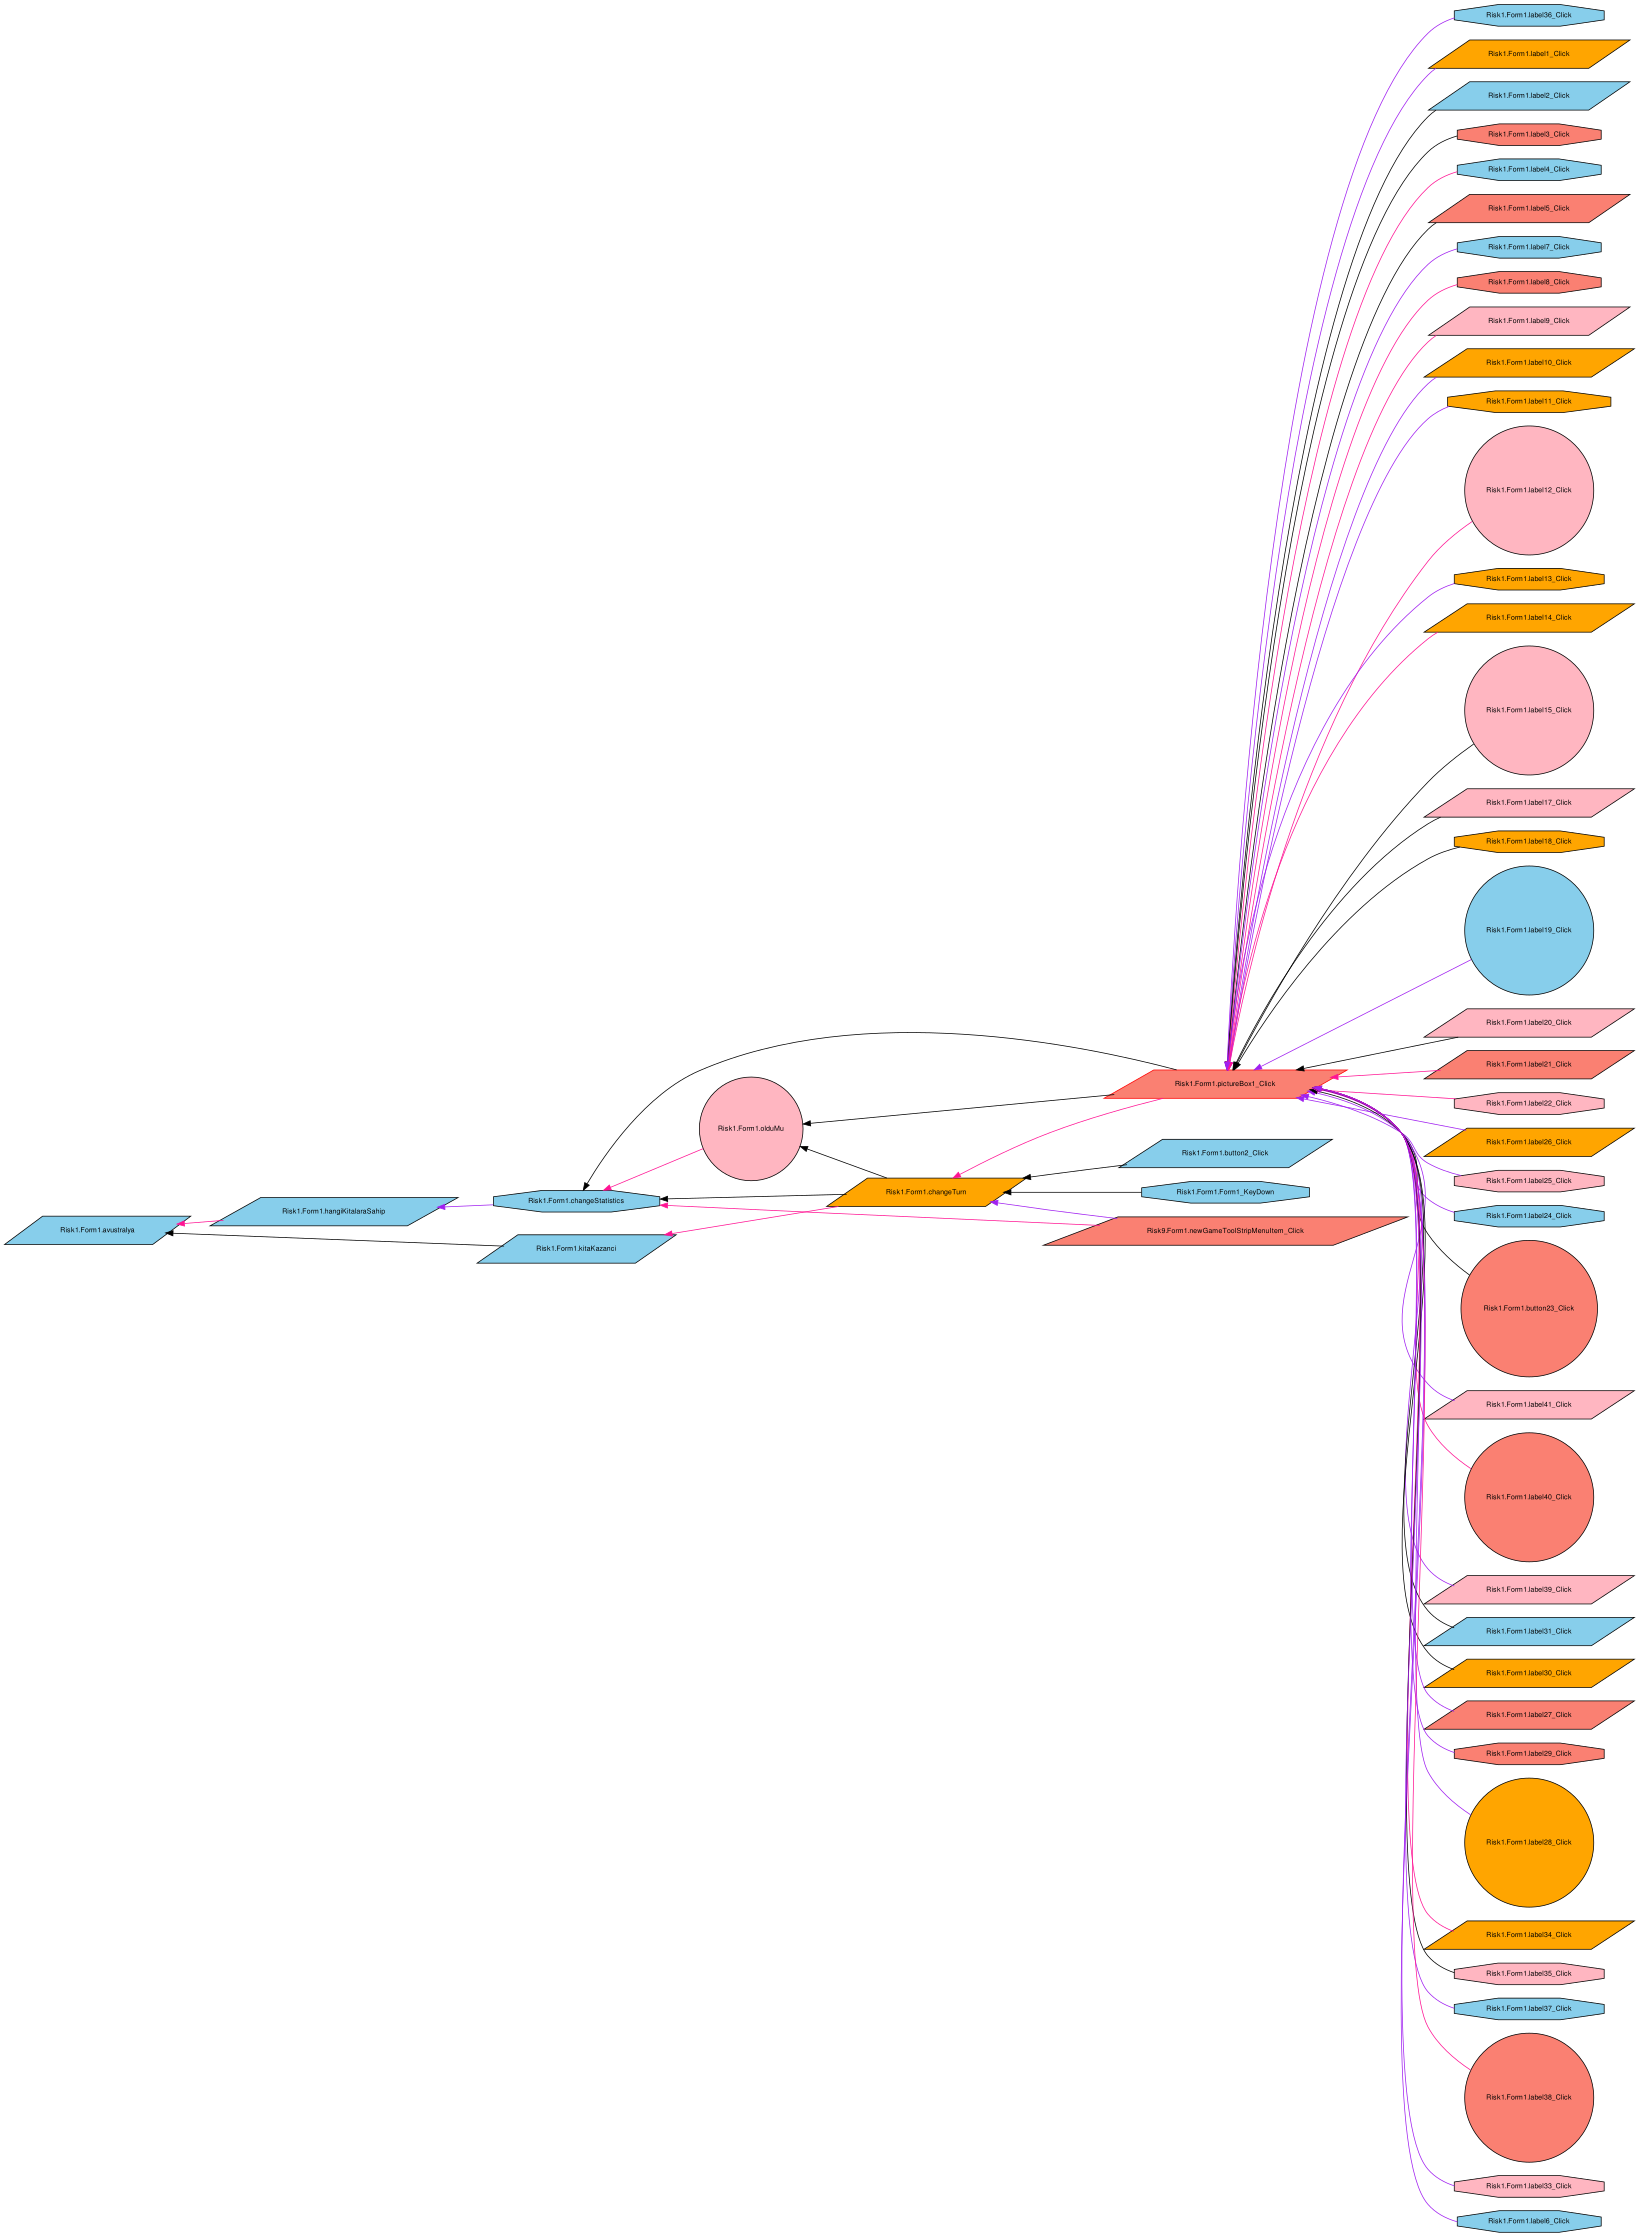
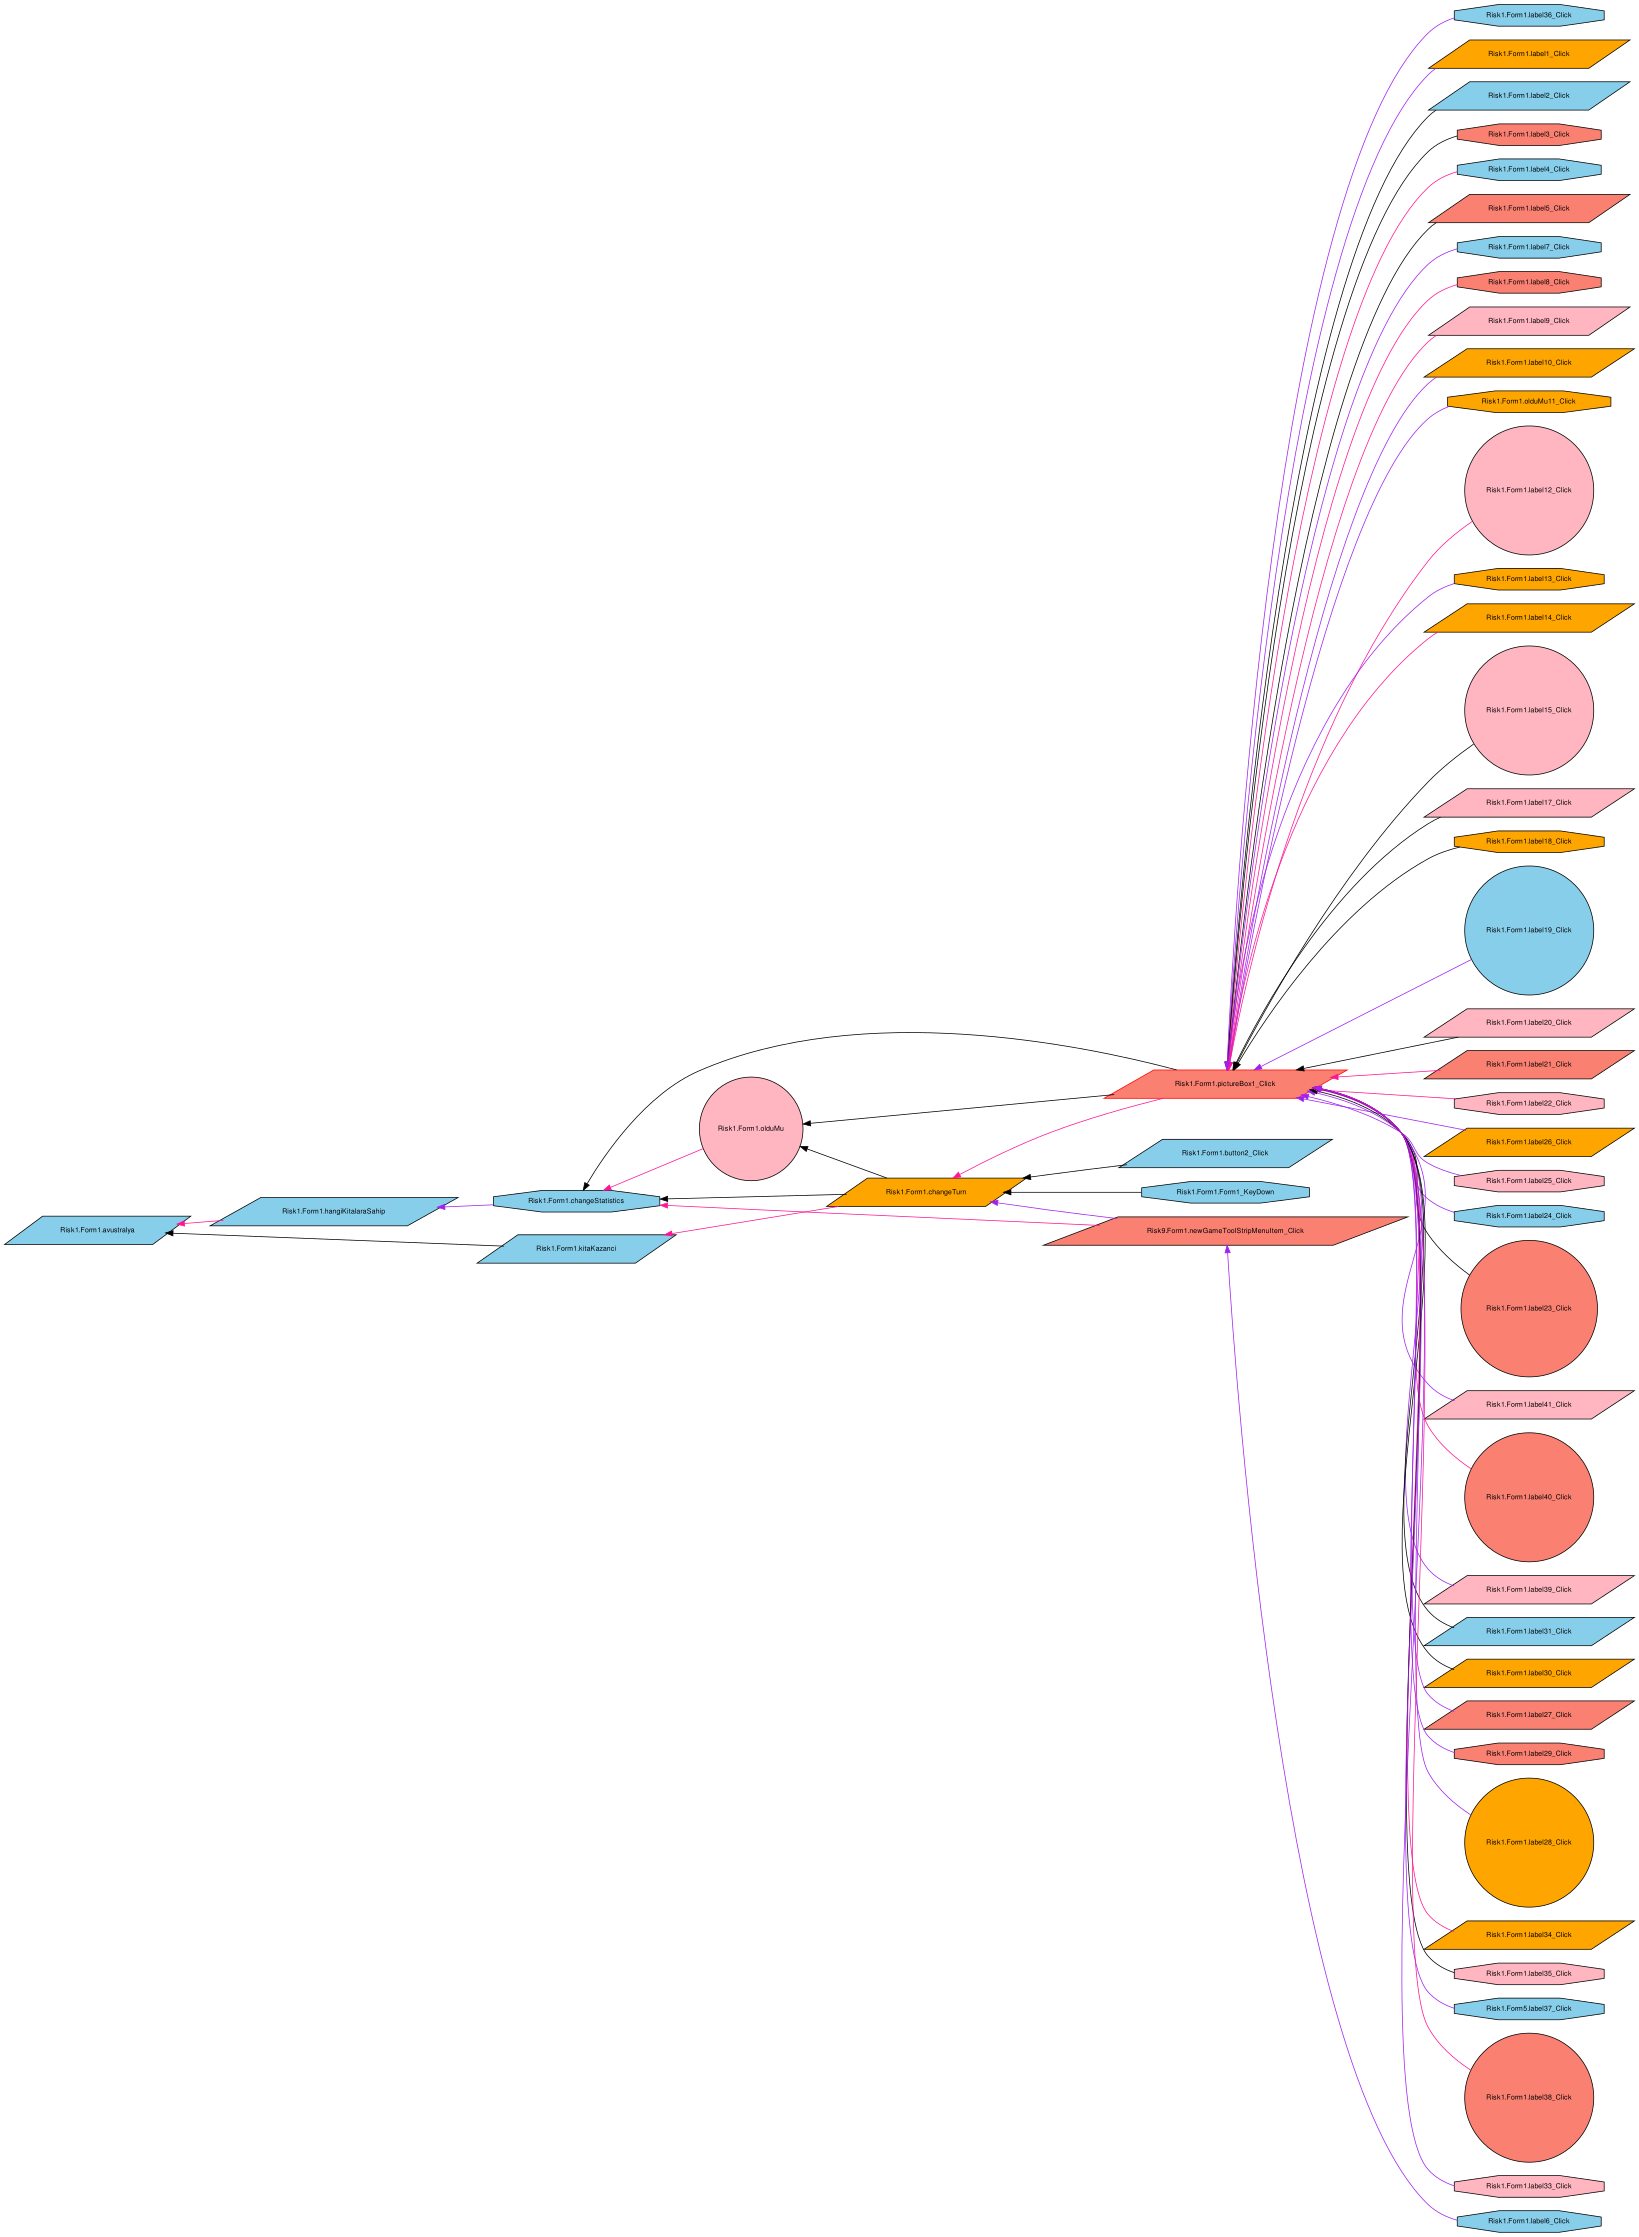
node "Risk1.Form1.label11_Click": label "Risk1.Form1.label11_Click" -> "Risk1.Form1.olduMu11_Click"
node "Risk1.Form1.button23_Click": label "Risk1.Form1.button23_Click" -> "Risk1.Form1.label23_Click"
edge "Risk1.Form1.label6_Click" -> "Risk1.Form1.pictureBox1_Click": now "Risk1.Form1.label6_Click" -> "Risk9.Form1.newGameToolStripMenuItem_Click"
node "Risk1.Form1.label37_Click": label "Risk1.Form1.label37_Click" -> "Risk1.Form5.label37_Click"
